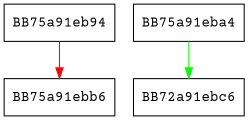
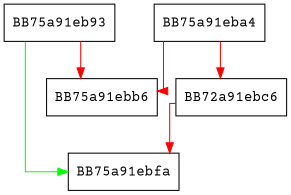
node "BB75a91eb94": label "BB75a91eb94" -> "BB75a91eb93"
edge "BB75a91eba4" -> "BB72a91ebc6": color green -> red
edge "BB75a91eba4" -> "BB75a91ebb6": added
node "BB75a91ebfa": added
